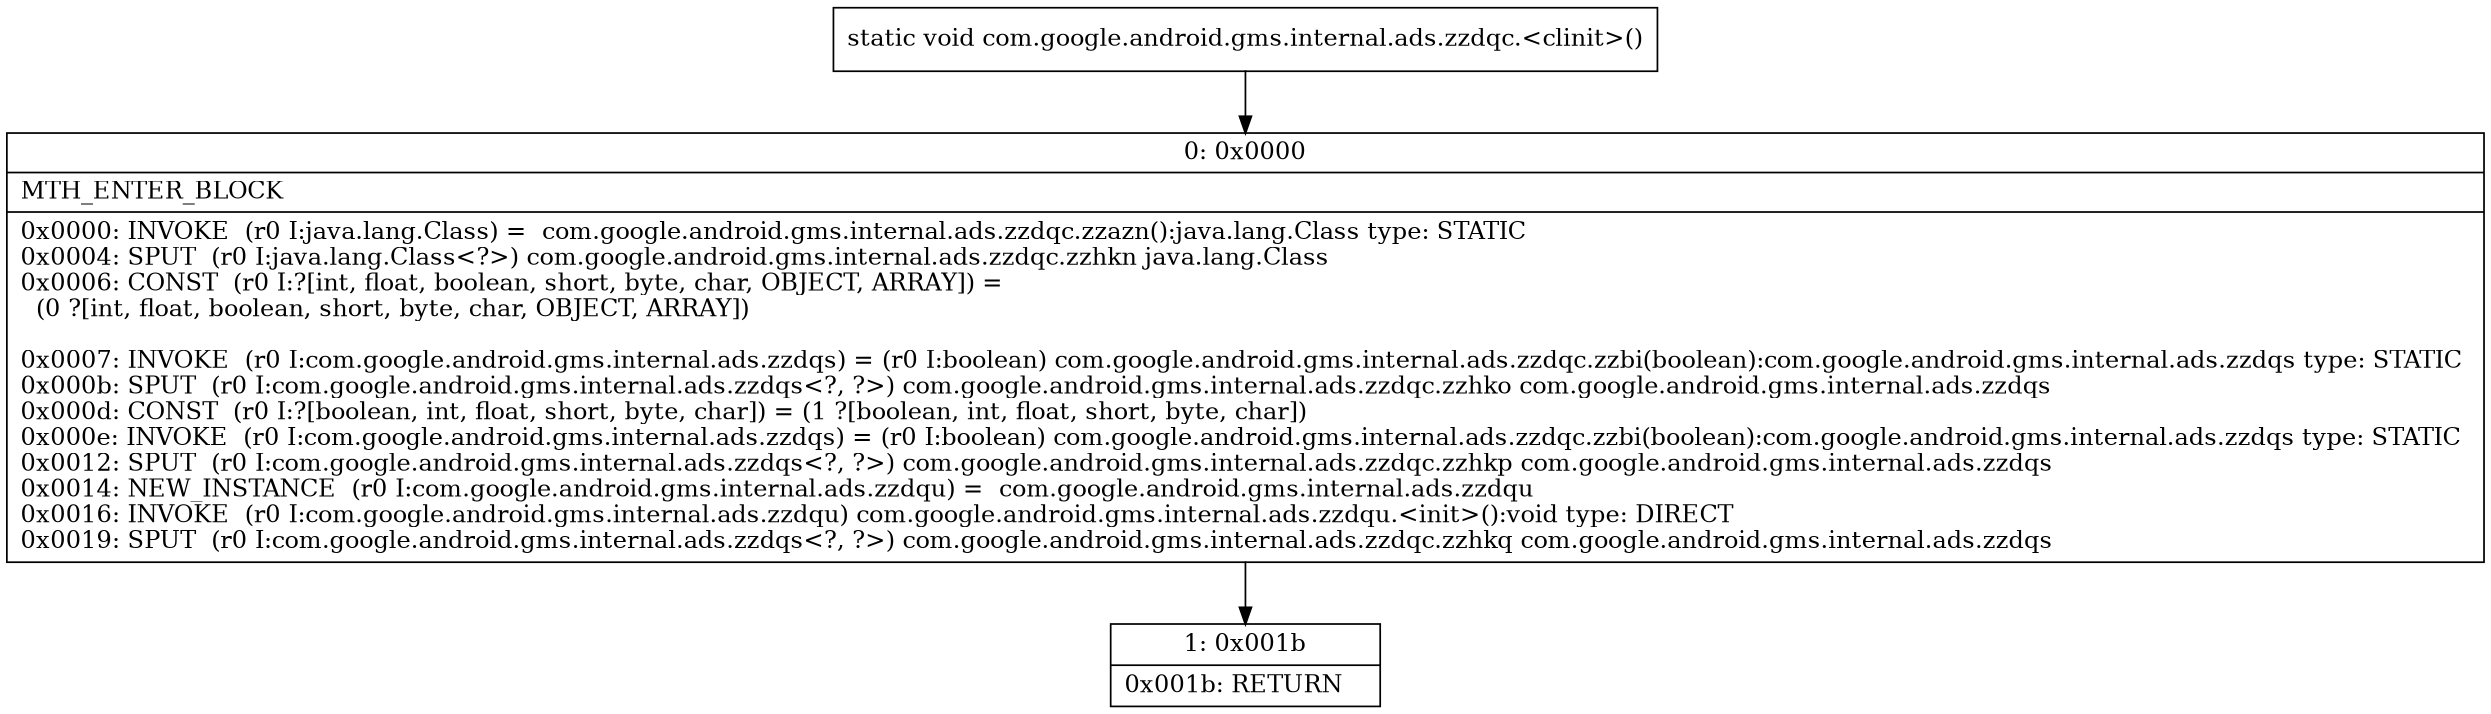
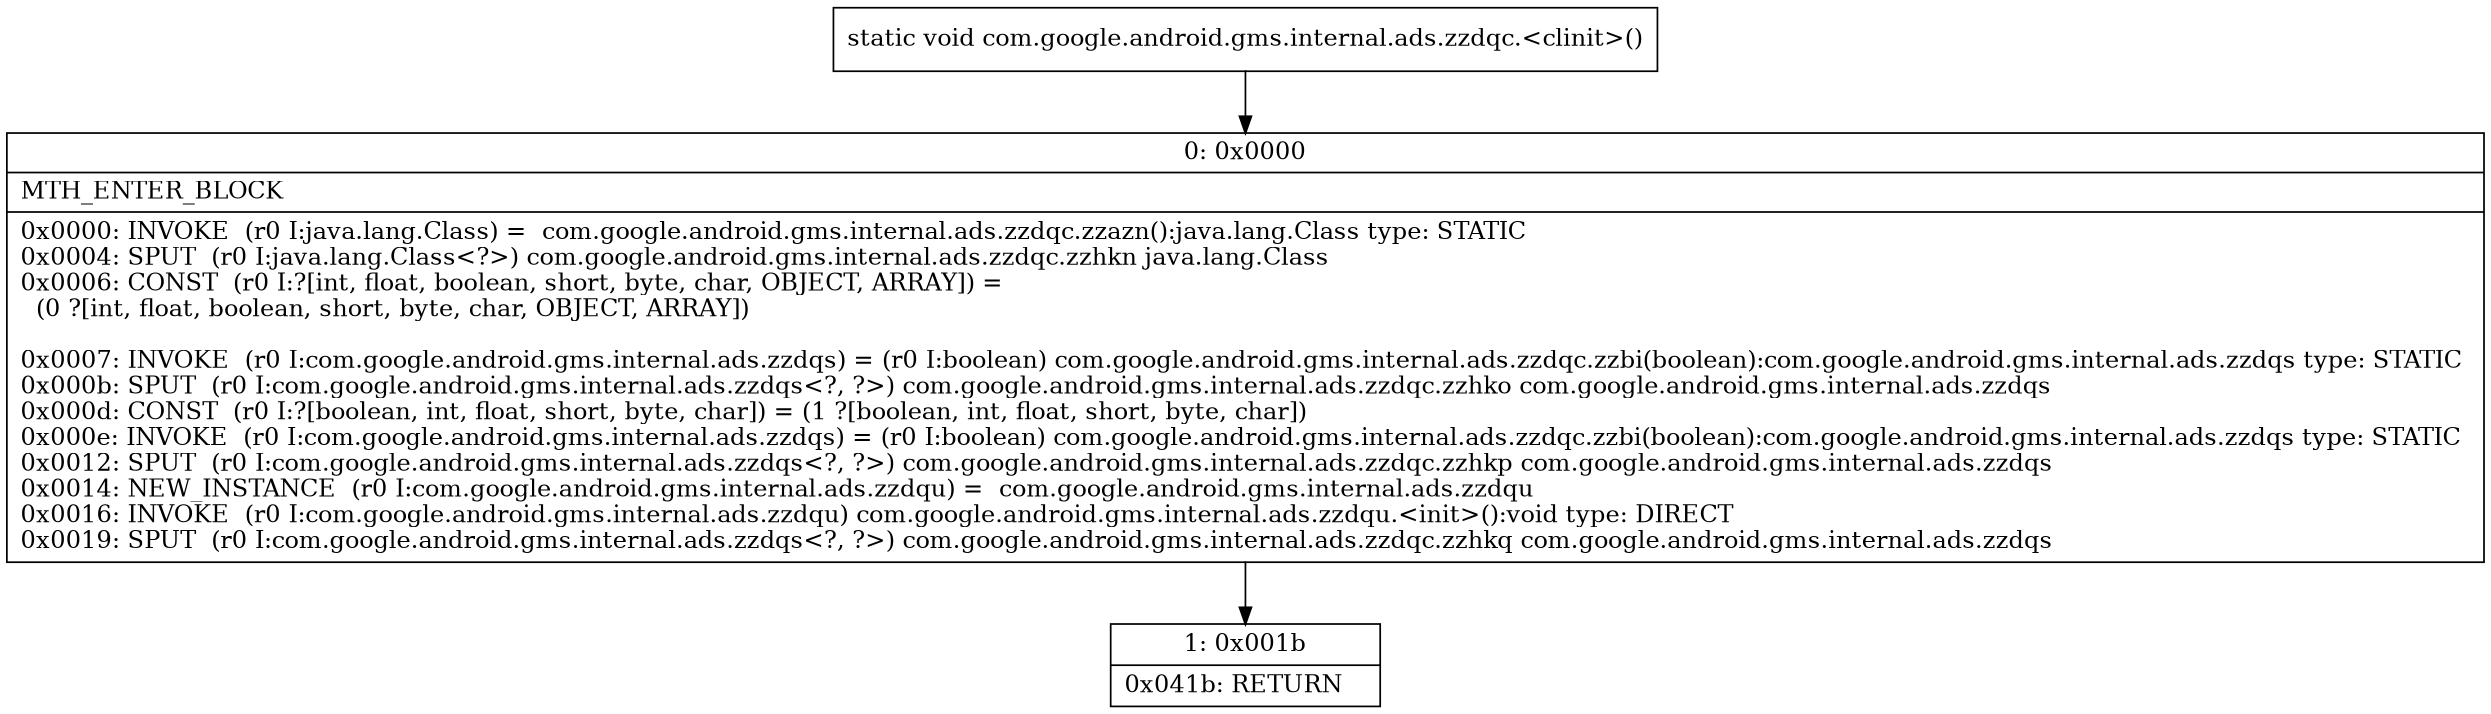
node "1: 0x001b": text "0x001b: RETURN" -> "0x041b: RETURN"
